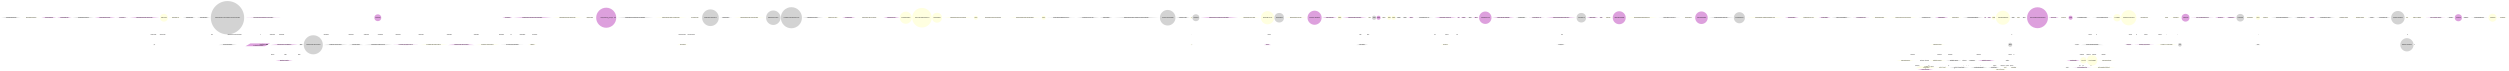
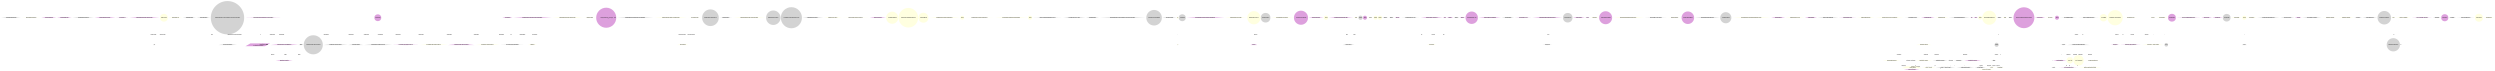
node "Entry System.Delegate.DynamicInvoke(params object[])": removed
